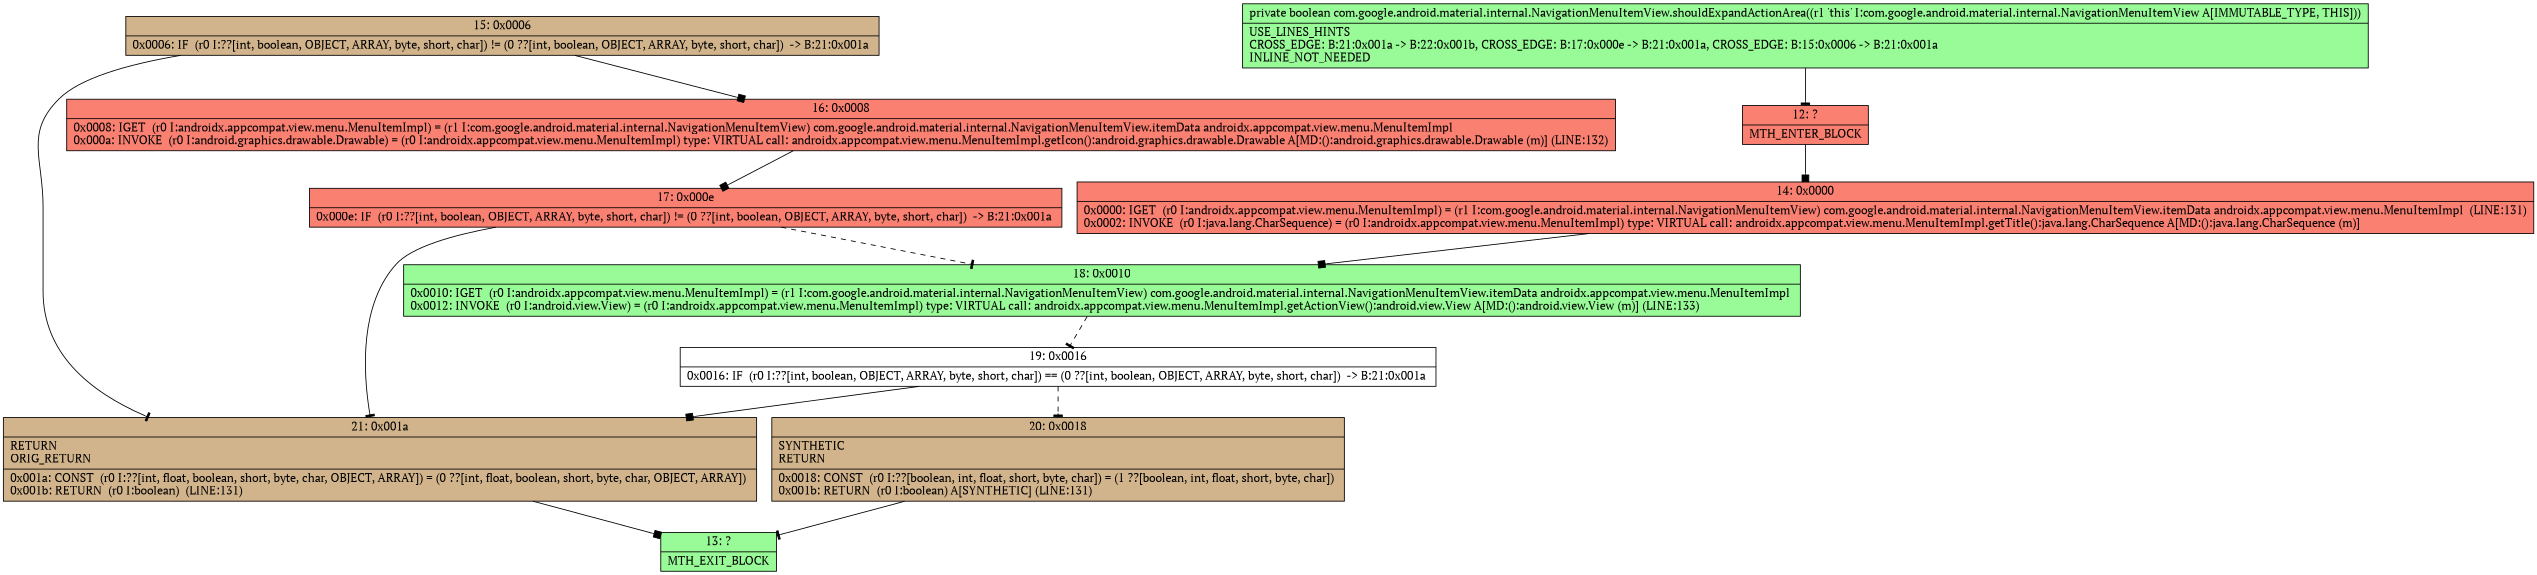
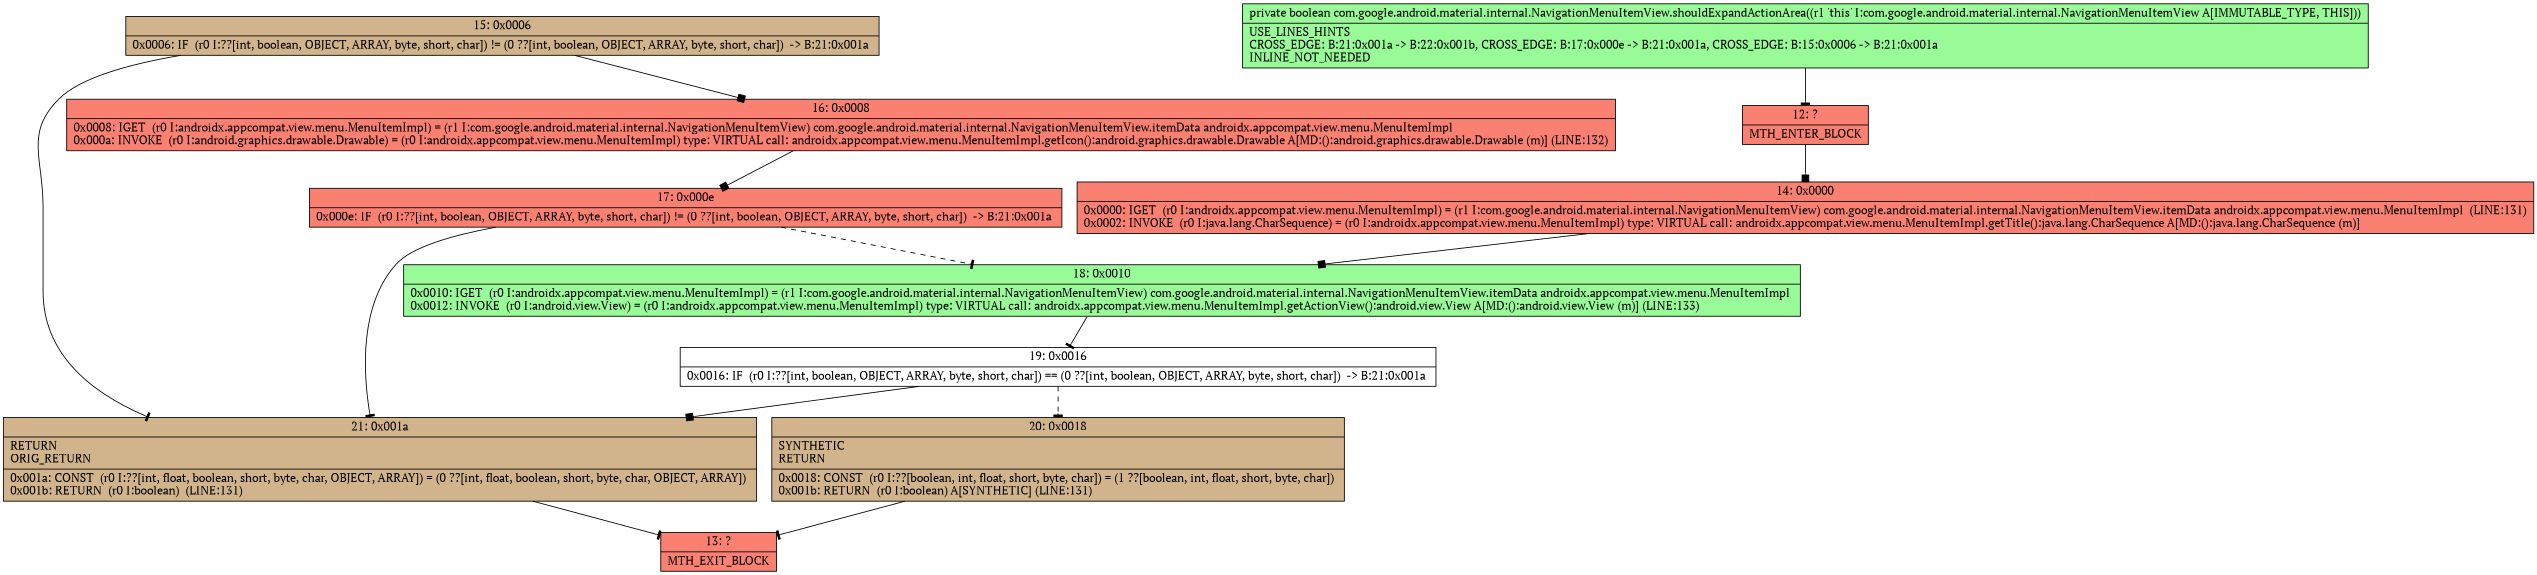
edge "18: 0x0010" -> "19: 0x0016": style dashed -> solid
edge "21: 0x001a" -> "13: ?": arrowhead box -> tee
node "13: ?": fillcolor palegreen -> salmon
